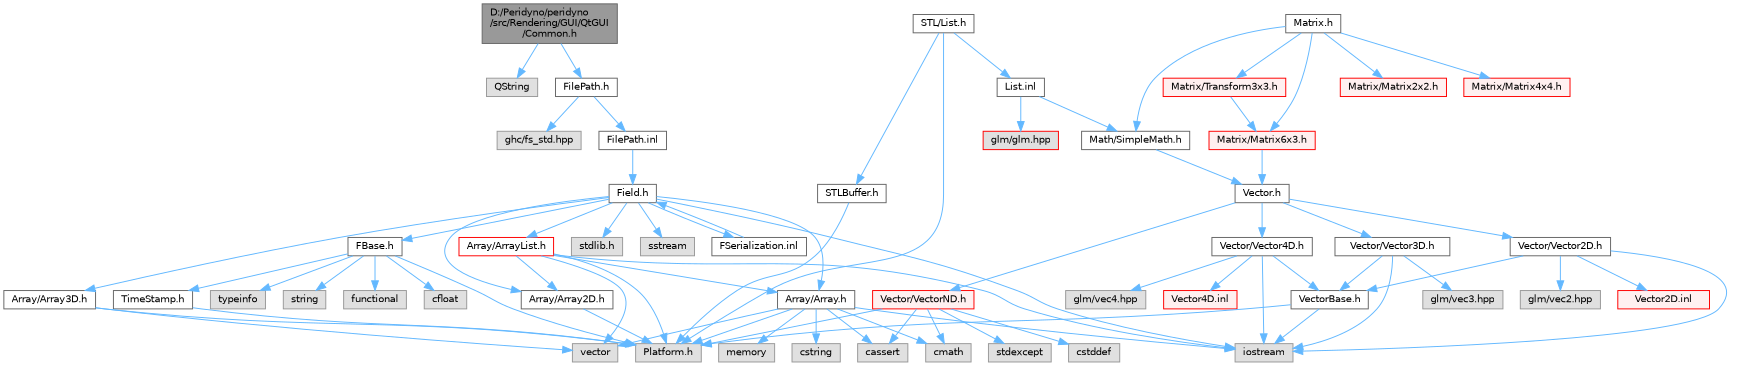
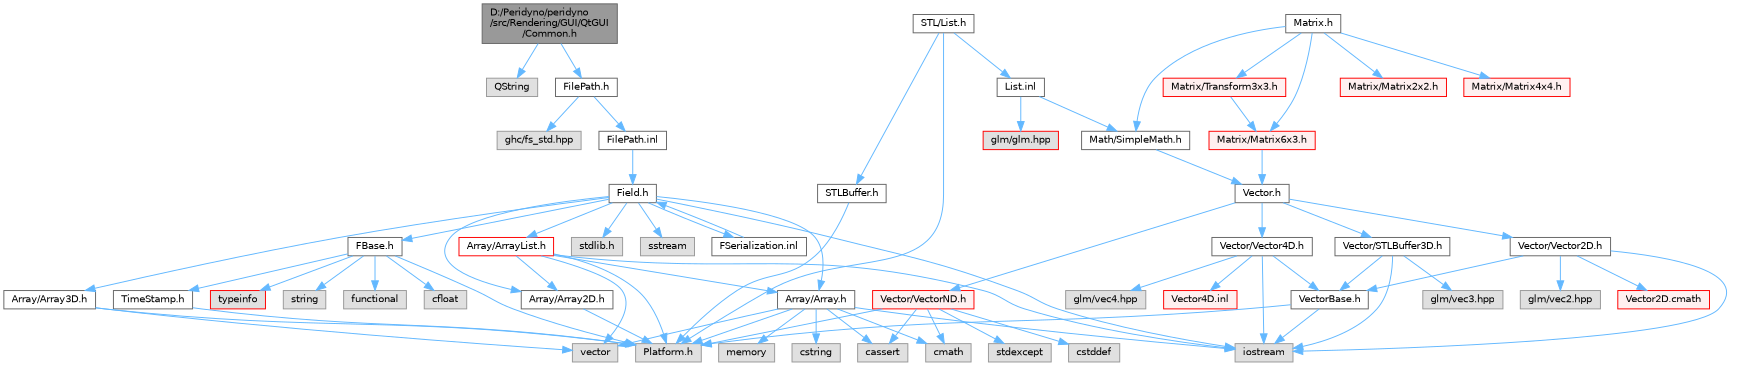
node "Vector/Vector3D.h": label "Vector/Vector3D.h" -> "Vector/STLBuffer3D.h"
node "typeinfo": color grey60 -> red
node "Vector2D.inl": label "Vector2D.inl" -> "Vector2D.cmath"
